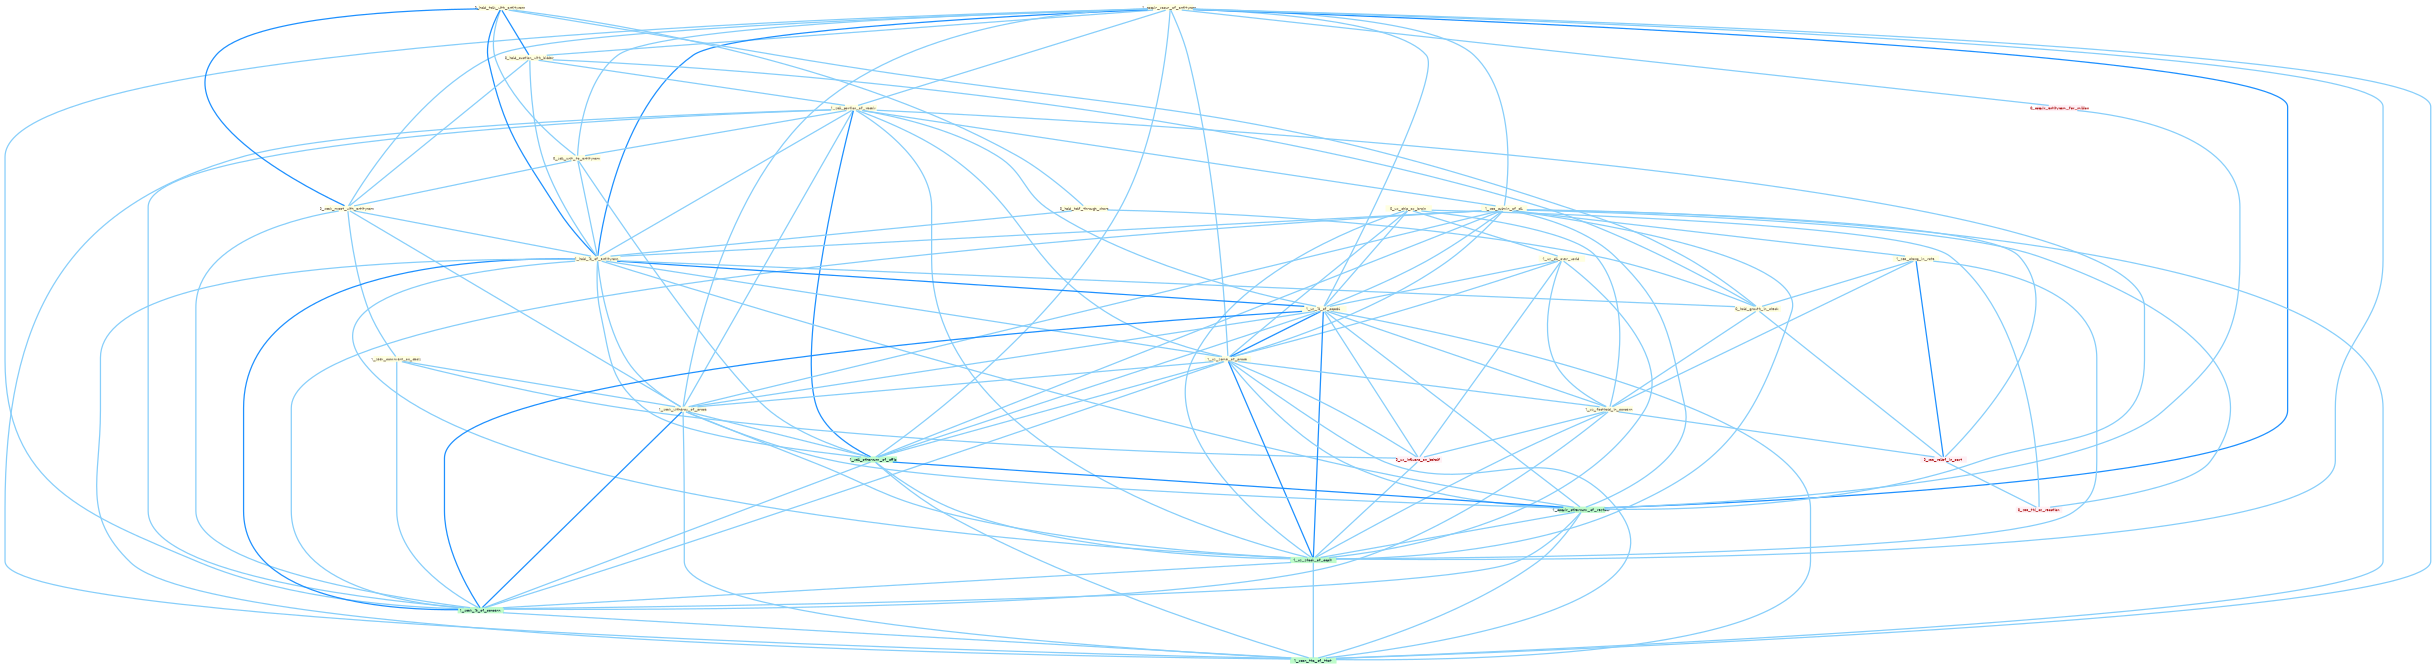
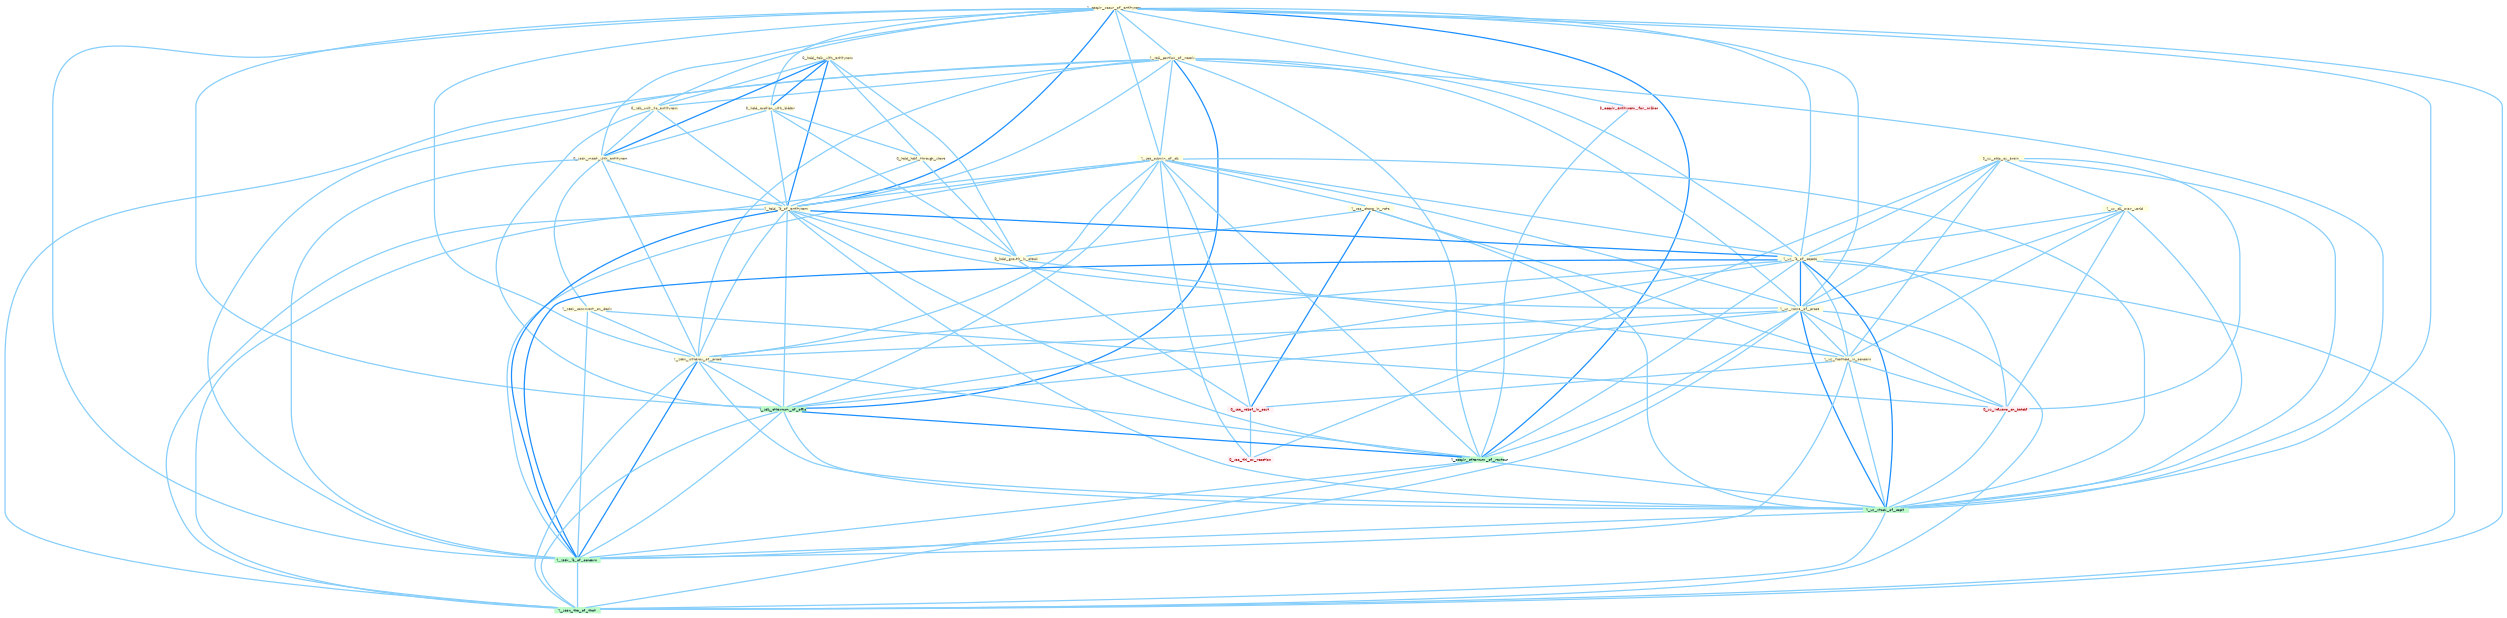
edge "0_hold_auction_with_bidder" -- "1_sell_portion_of_receiv": now "0_hold_auction_with_bidder" -- "0_hold_half_through_share"
edge "0_us_chip_as_brain" -- "0_us_influenc_on_behalf": added
